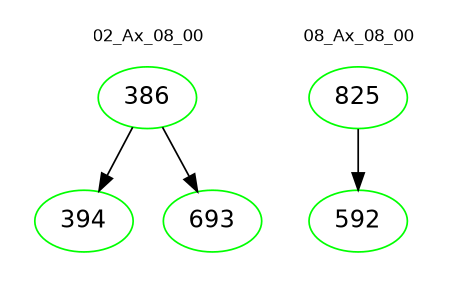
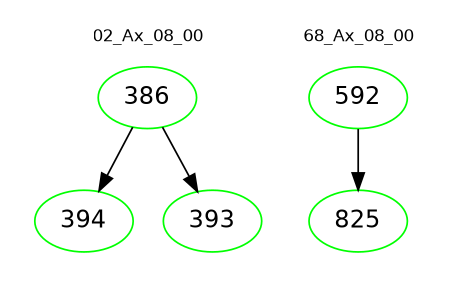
cluster "08_Ax_08_00": label "08_Ax_08_00" -> "68_Ax_08_00"
edge "825" -> "592": reversed
node "693": label "693" -> "393"
